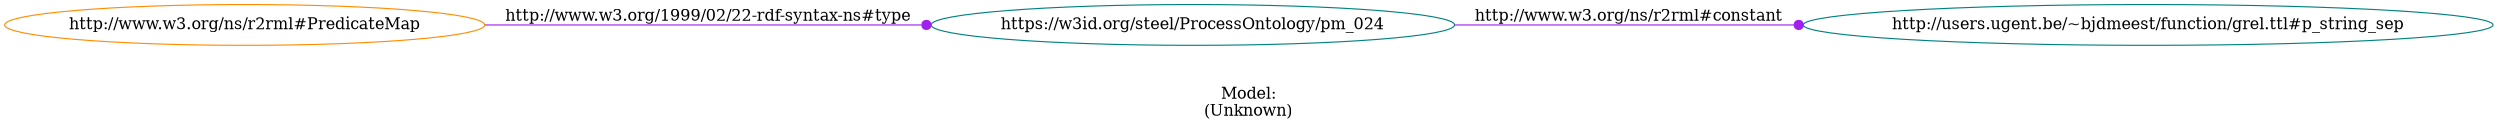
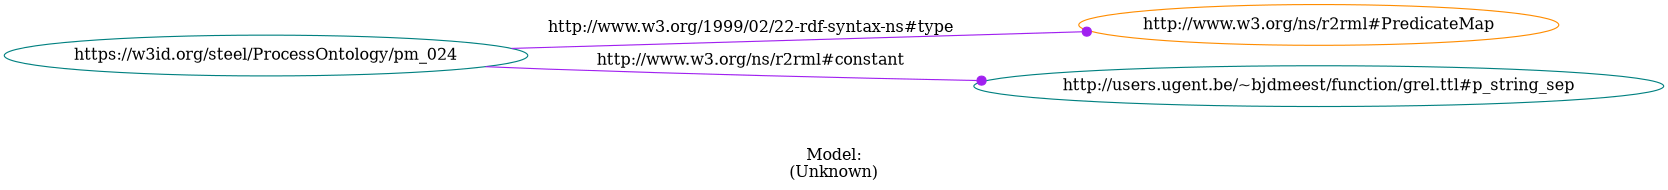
edge "http://www.w3.org/ns/r2rml#PredicateMap" -> "https://w3id.org/steel/ProcessOntology/pm_024": reversed
